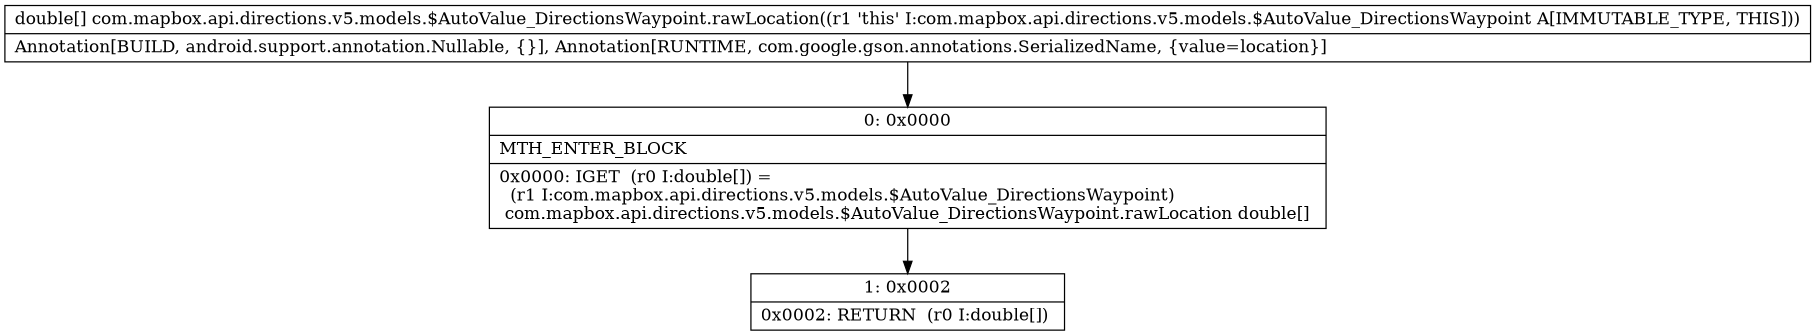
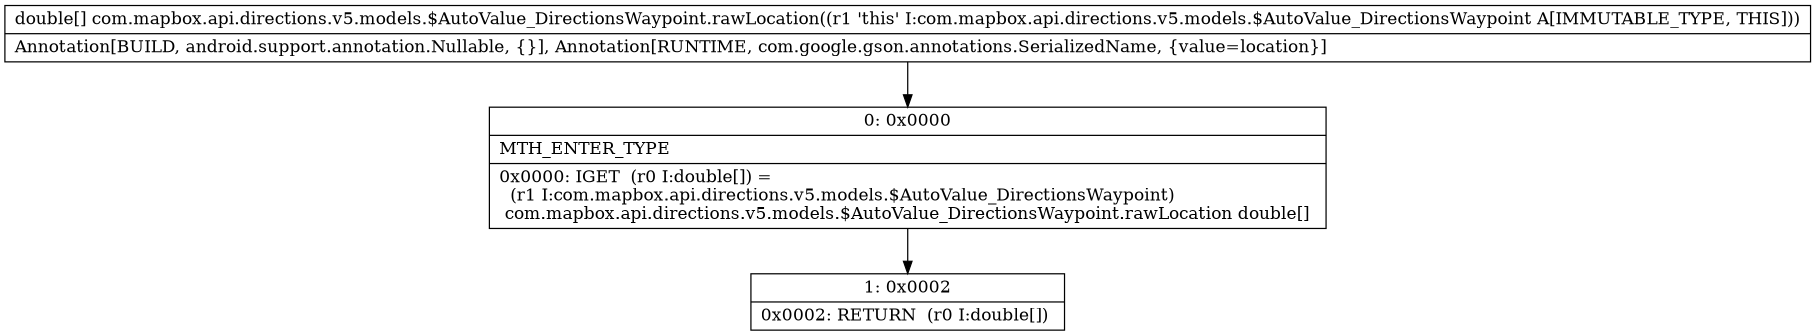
node "0: 0x0000": text "MTH_ENTER_BLOCK" -> "MTH_ENTER_TYPE"
